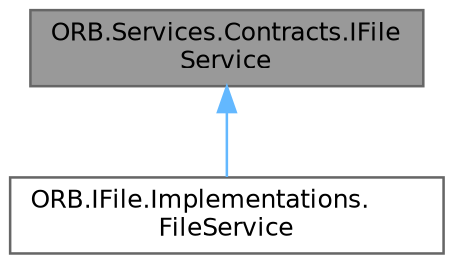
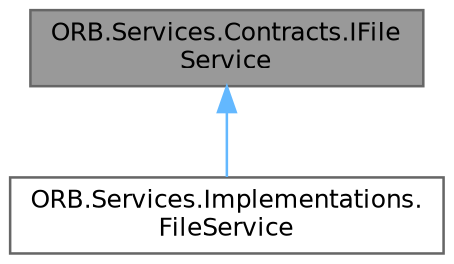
node "ORB.IFile.Implementations. FileService": label "ORB.IFile.Implementations. FileService" -> "ORB.Services.Implementations. FileService"
